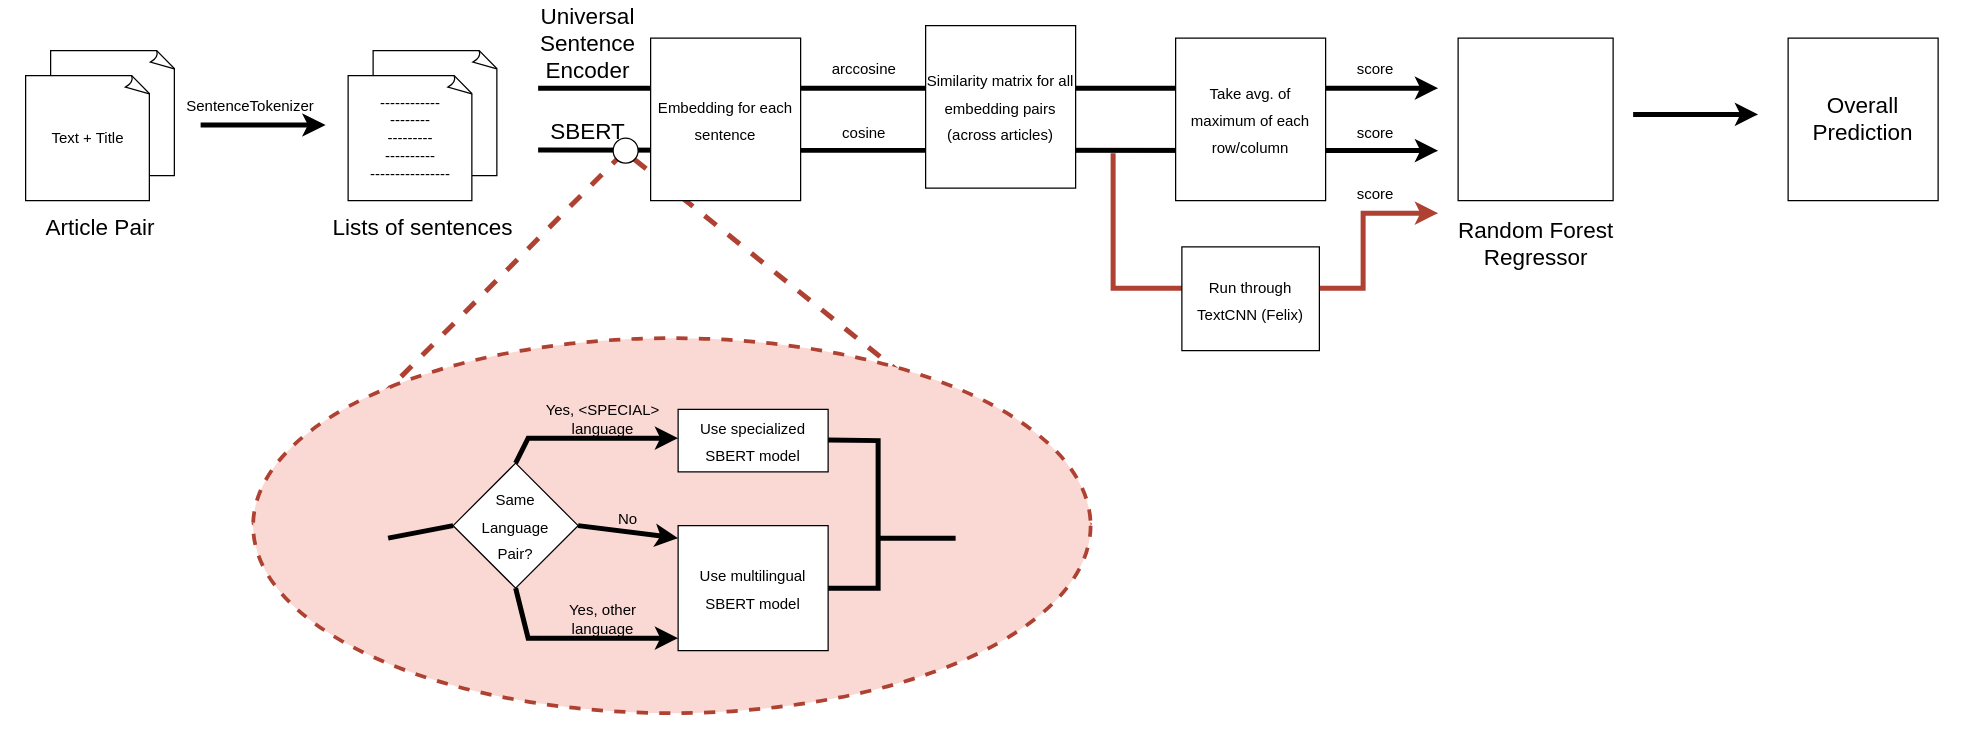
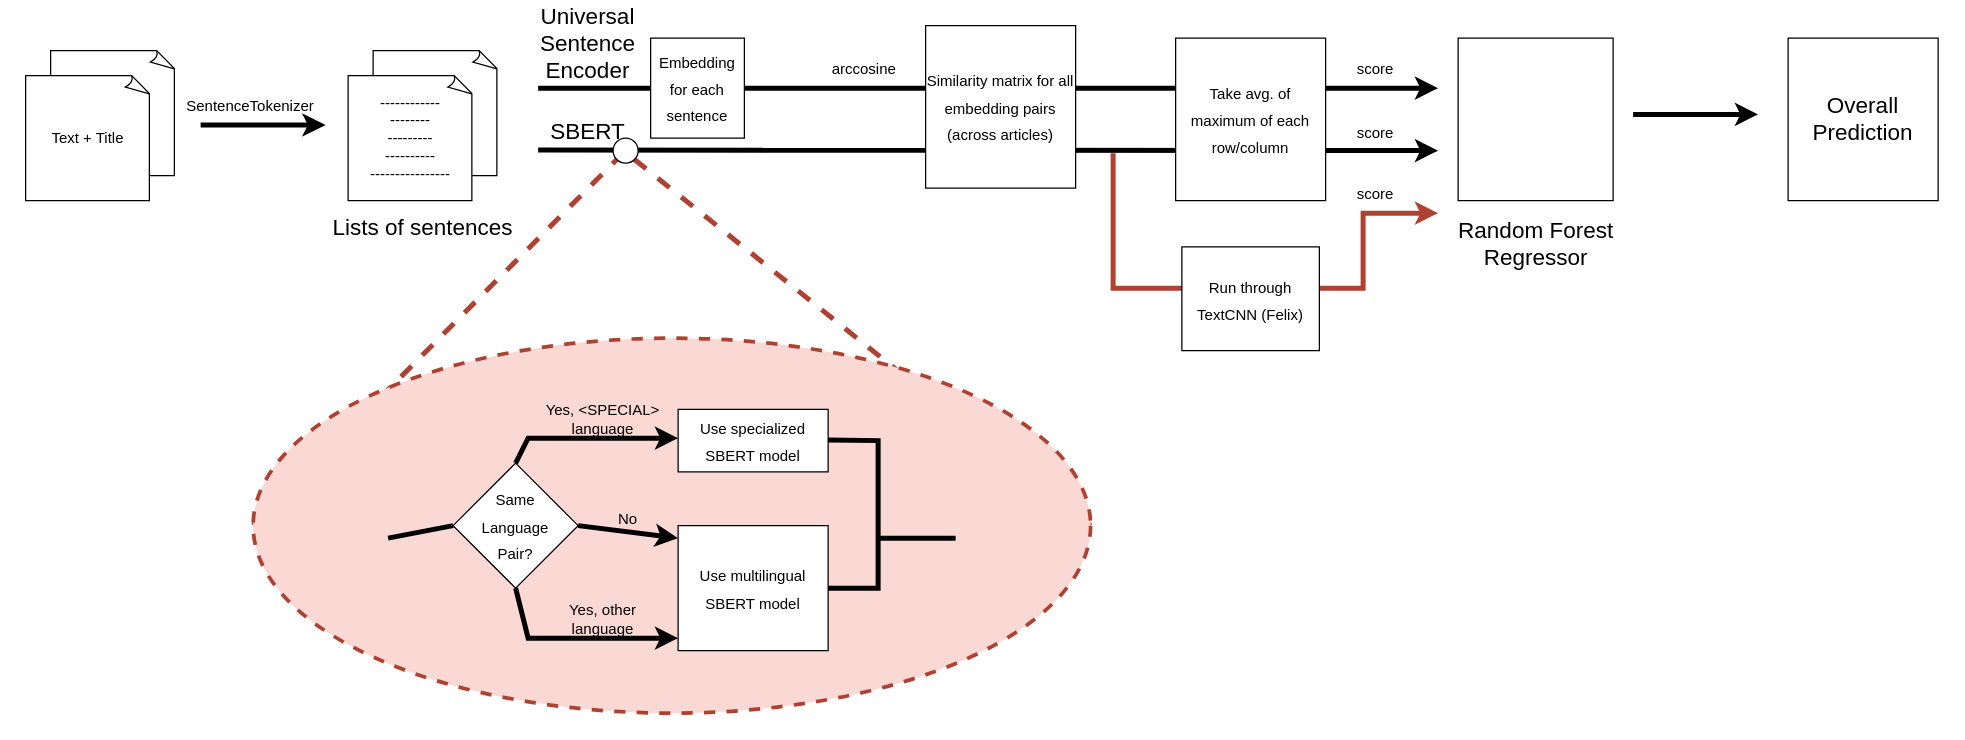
node "Embedding for each sentence": size 150x163 -> 94x100
node "cosine": removed
node "Article Pair": removed
